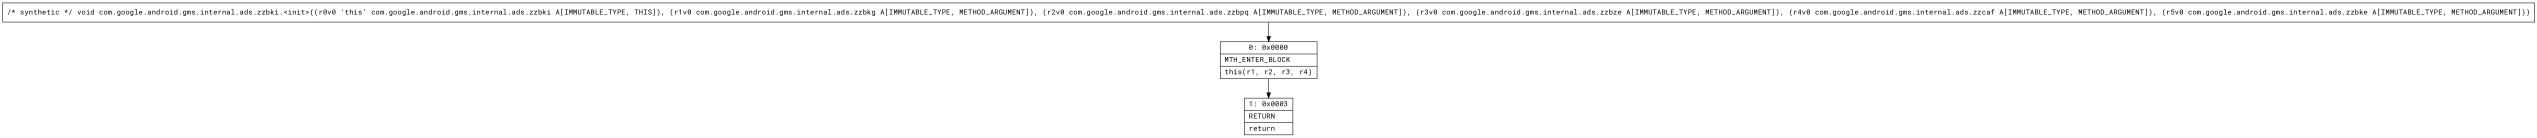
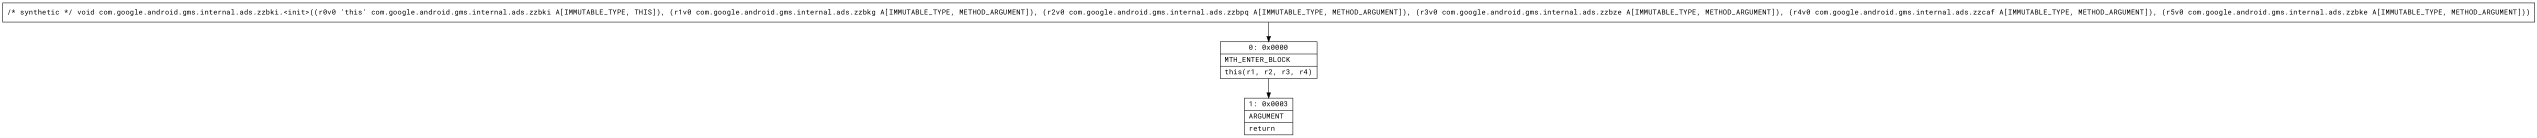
node "1: 0x0003": text "RETURN" -> "ARGUMENT"
